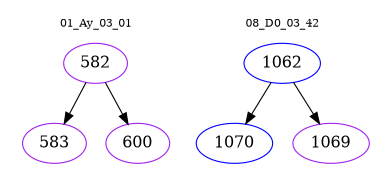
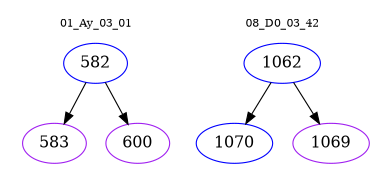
node "582": color purple -> blue
